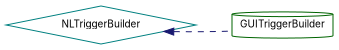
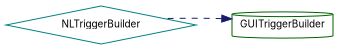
edge "GUITriggerBuilder" -> "NLTriggerBuilder": reversed
